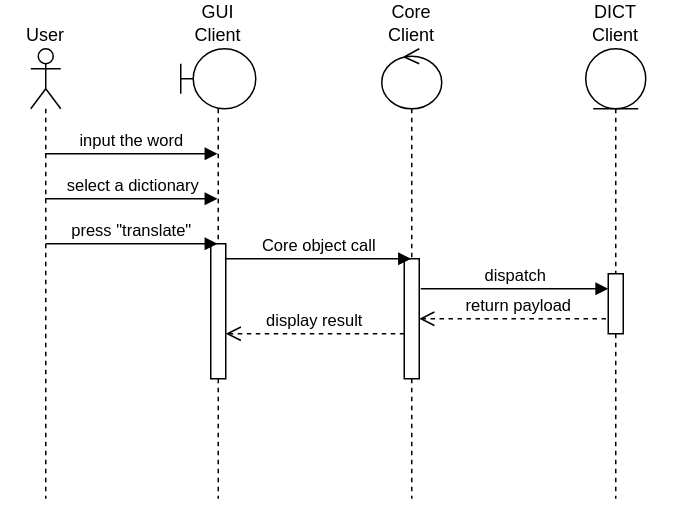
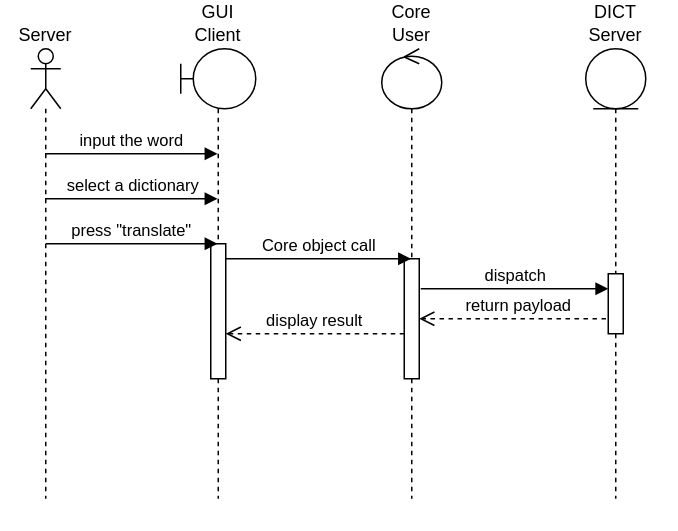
node "User": label "User" -> "Server"
node "Core Client": label "Core Client" -> "Core User"
node "DICT Client": label "DICT Client" -> "DICT Server"
